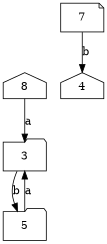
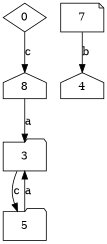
node "0": added
edge "3" -> "5": label "b" -> "c"
